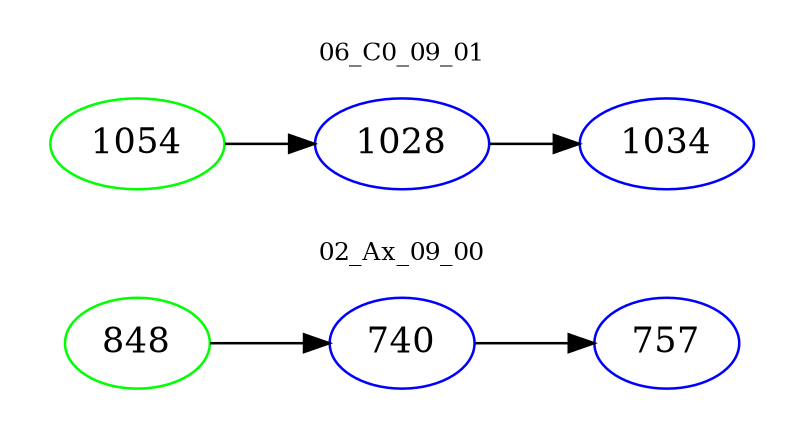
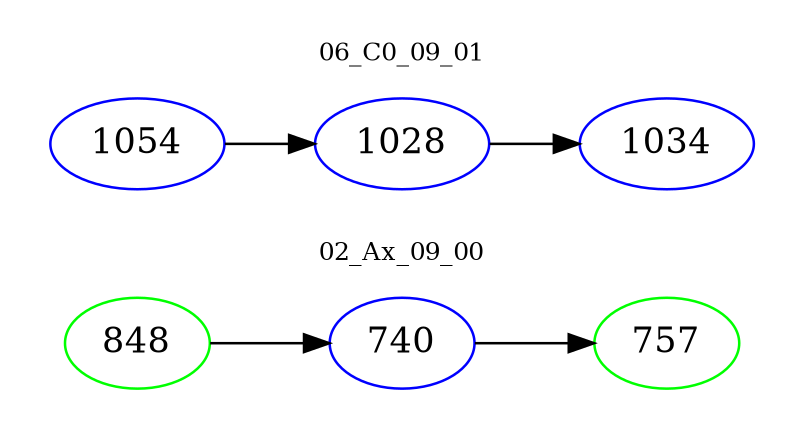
node "1054": color green -> blue
node "757": color blue -> green
